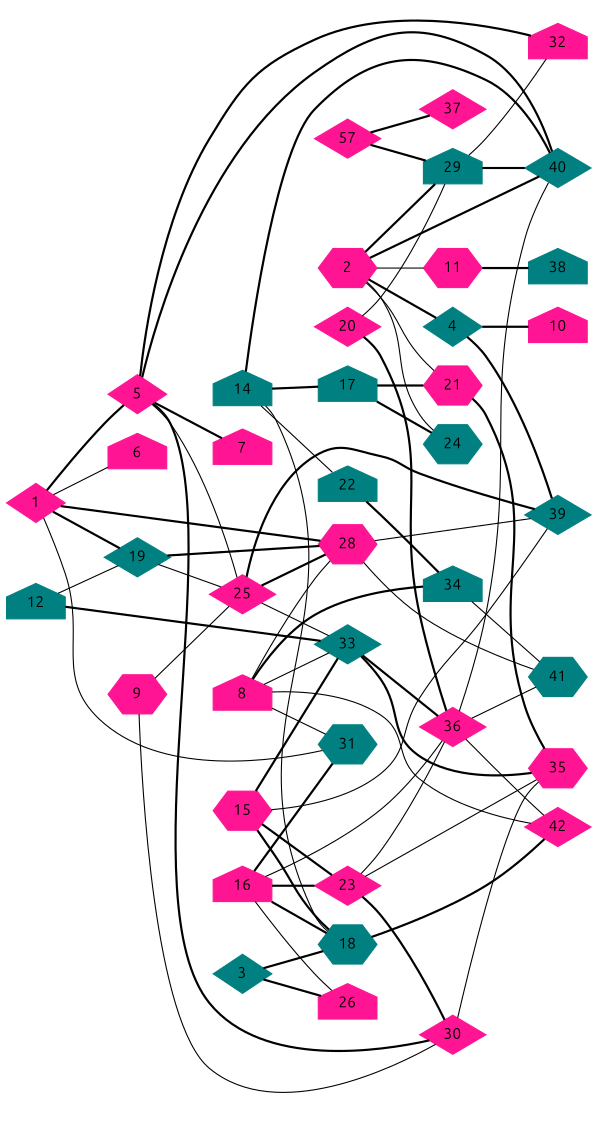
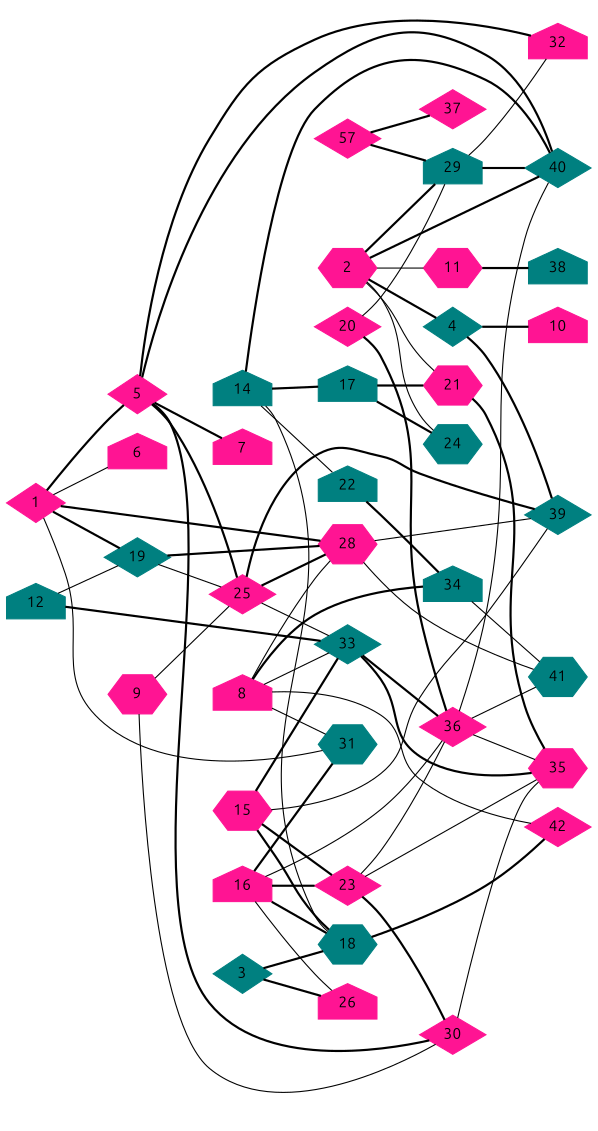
edge "5" -- "25": style solid -> bold
edge "36" -- "42": now "36" -- "35"
